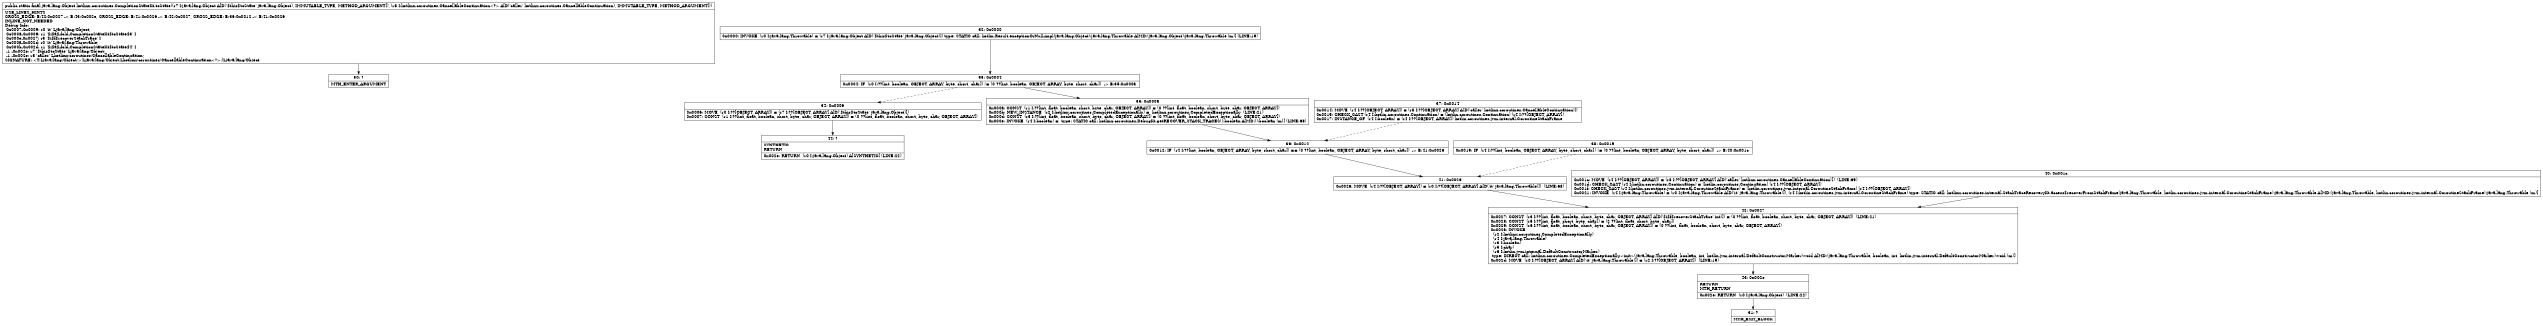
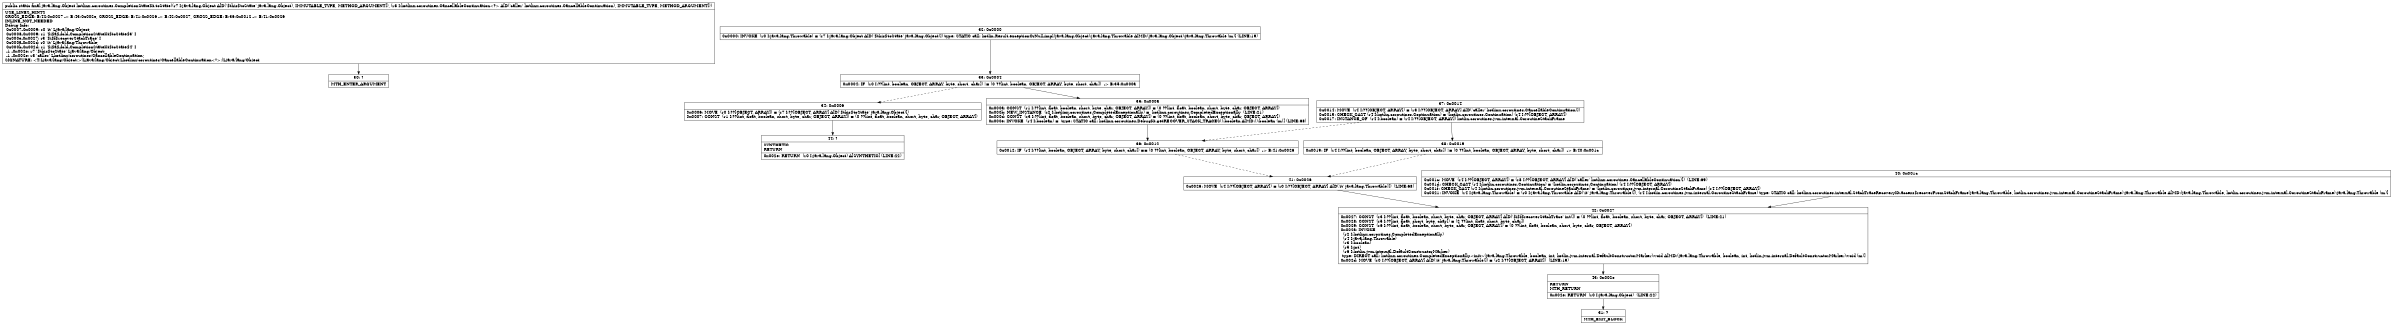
edge "37: 0x0014" -> "38: 0x0019": added
edge "36: 0x0012" -> "41: 0x0026": style solid -> dashed
node "42: 0x0027": text "(r5 I:char)" -> "(r5 I:int)"
